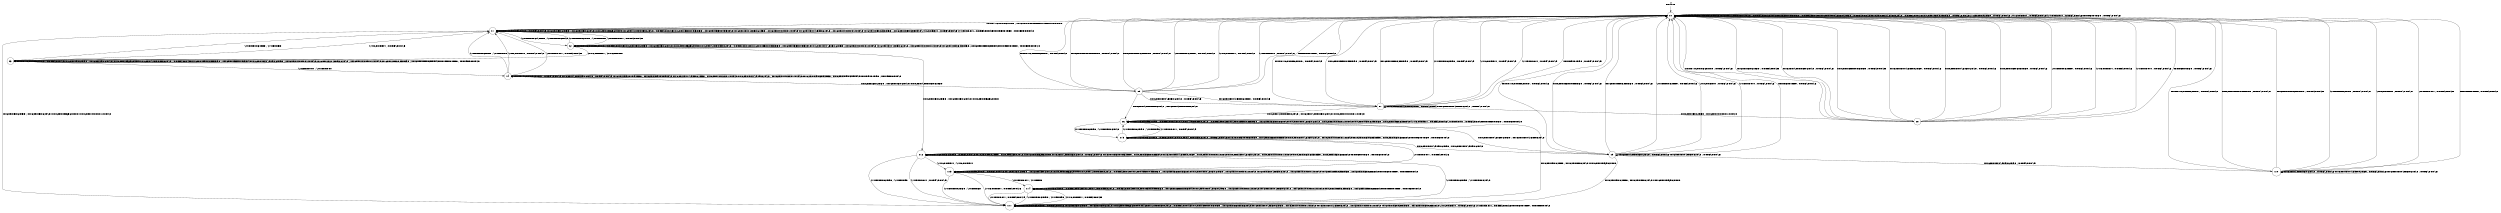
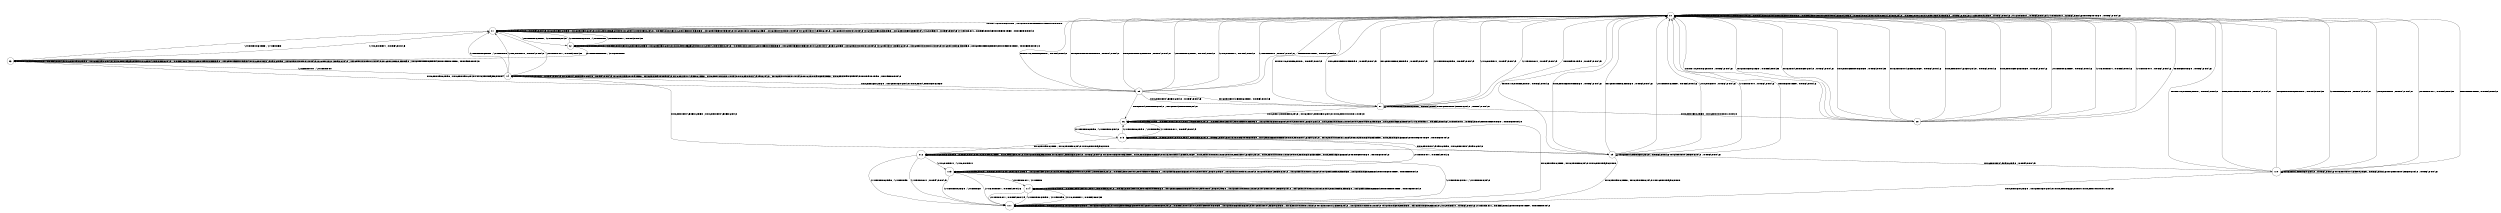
node "__start0": removed
edge "s1" -> "s2": label "SM_PAIRING_START / SM_PAIRING_RSP" -> "SM_PAIRING_REQ / SM_PAIRING_RSP"
edge "s2" -> "s12": now "s15" -> "s12"
edge "s2" -> "s3": label "SM_CONFIRM / SM_CONFIRM" -> "SM_PERIPHERAL / SM_CONFIRM"
edge "s5" -> "s3": added, label "LL_CTRL_ENC_REQ / LL_CTRL_ENC_RSP+LL_CTRL_REJECT_IND"
edge "s6" -> "s9": now "s4" -> "s9"
edge "s11" -> "s12": label "SM_PAIRING_REQ / SM_PAIRING_RSP" -> "SM_PAIRING_ADV / SM_PAIRING_RSP"
edge "s1" -> "s11": now "s10" -> "s11"
